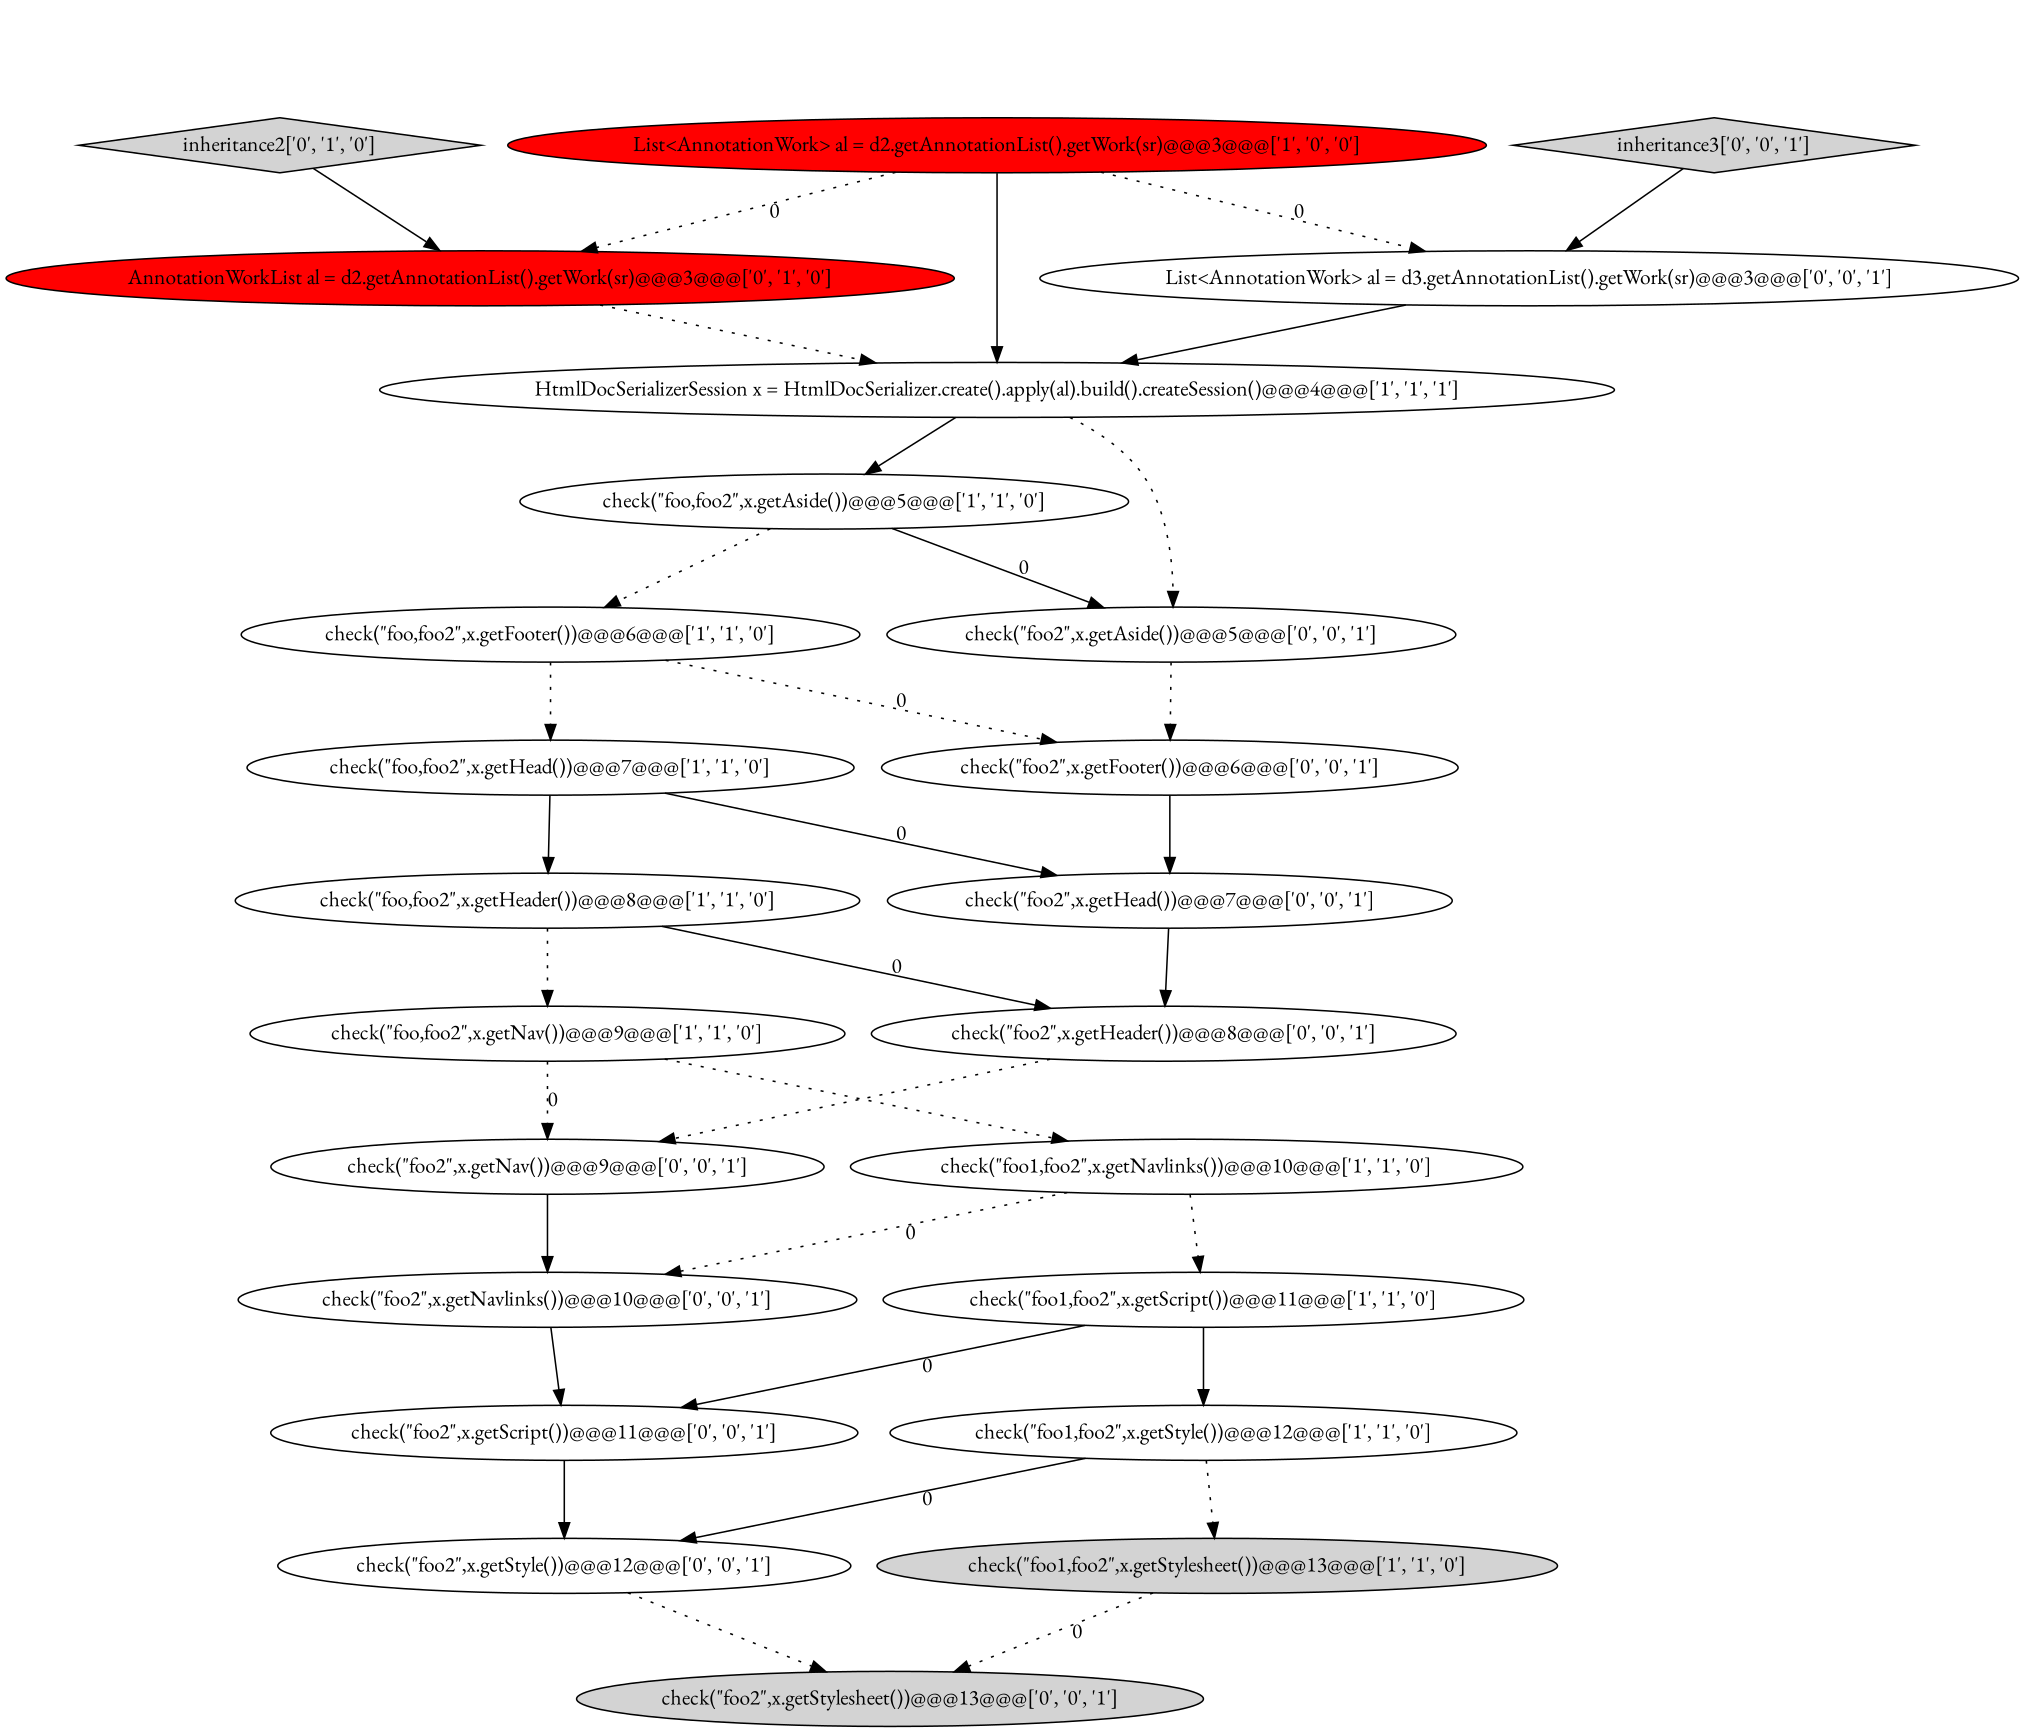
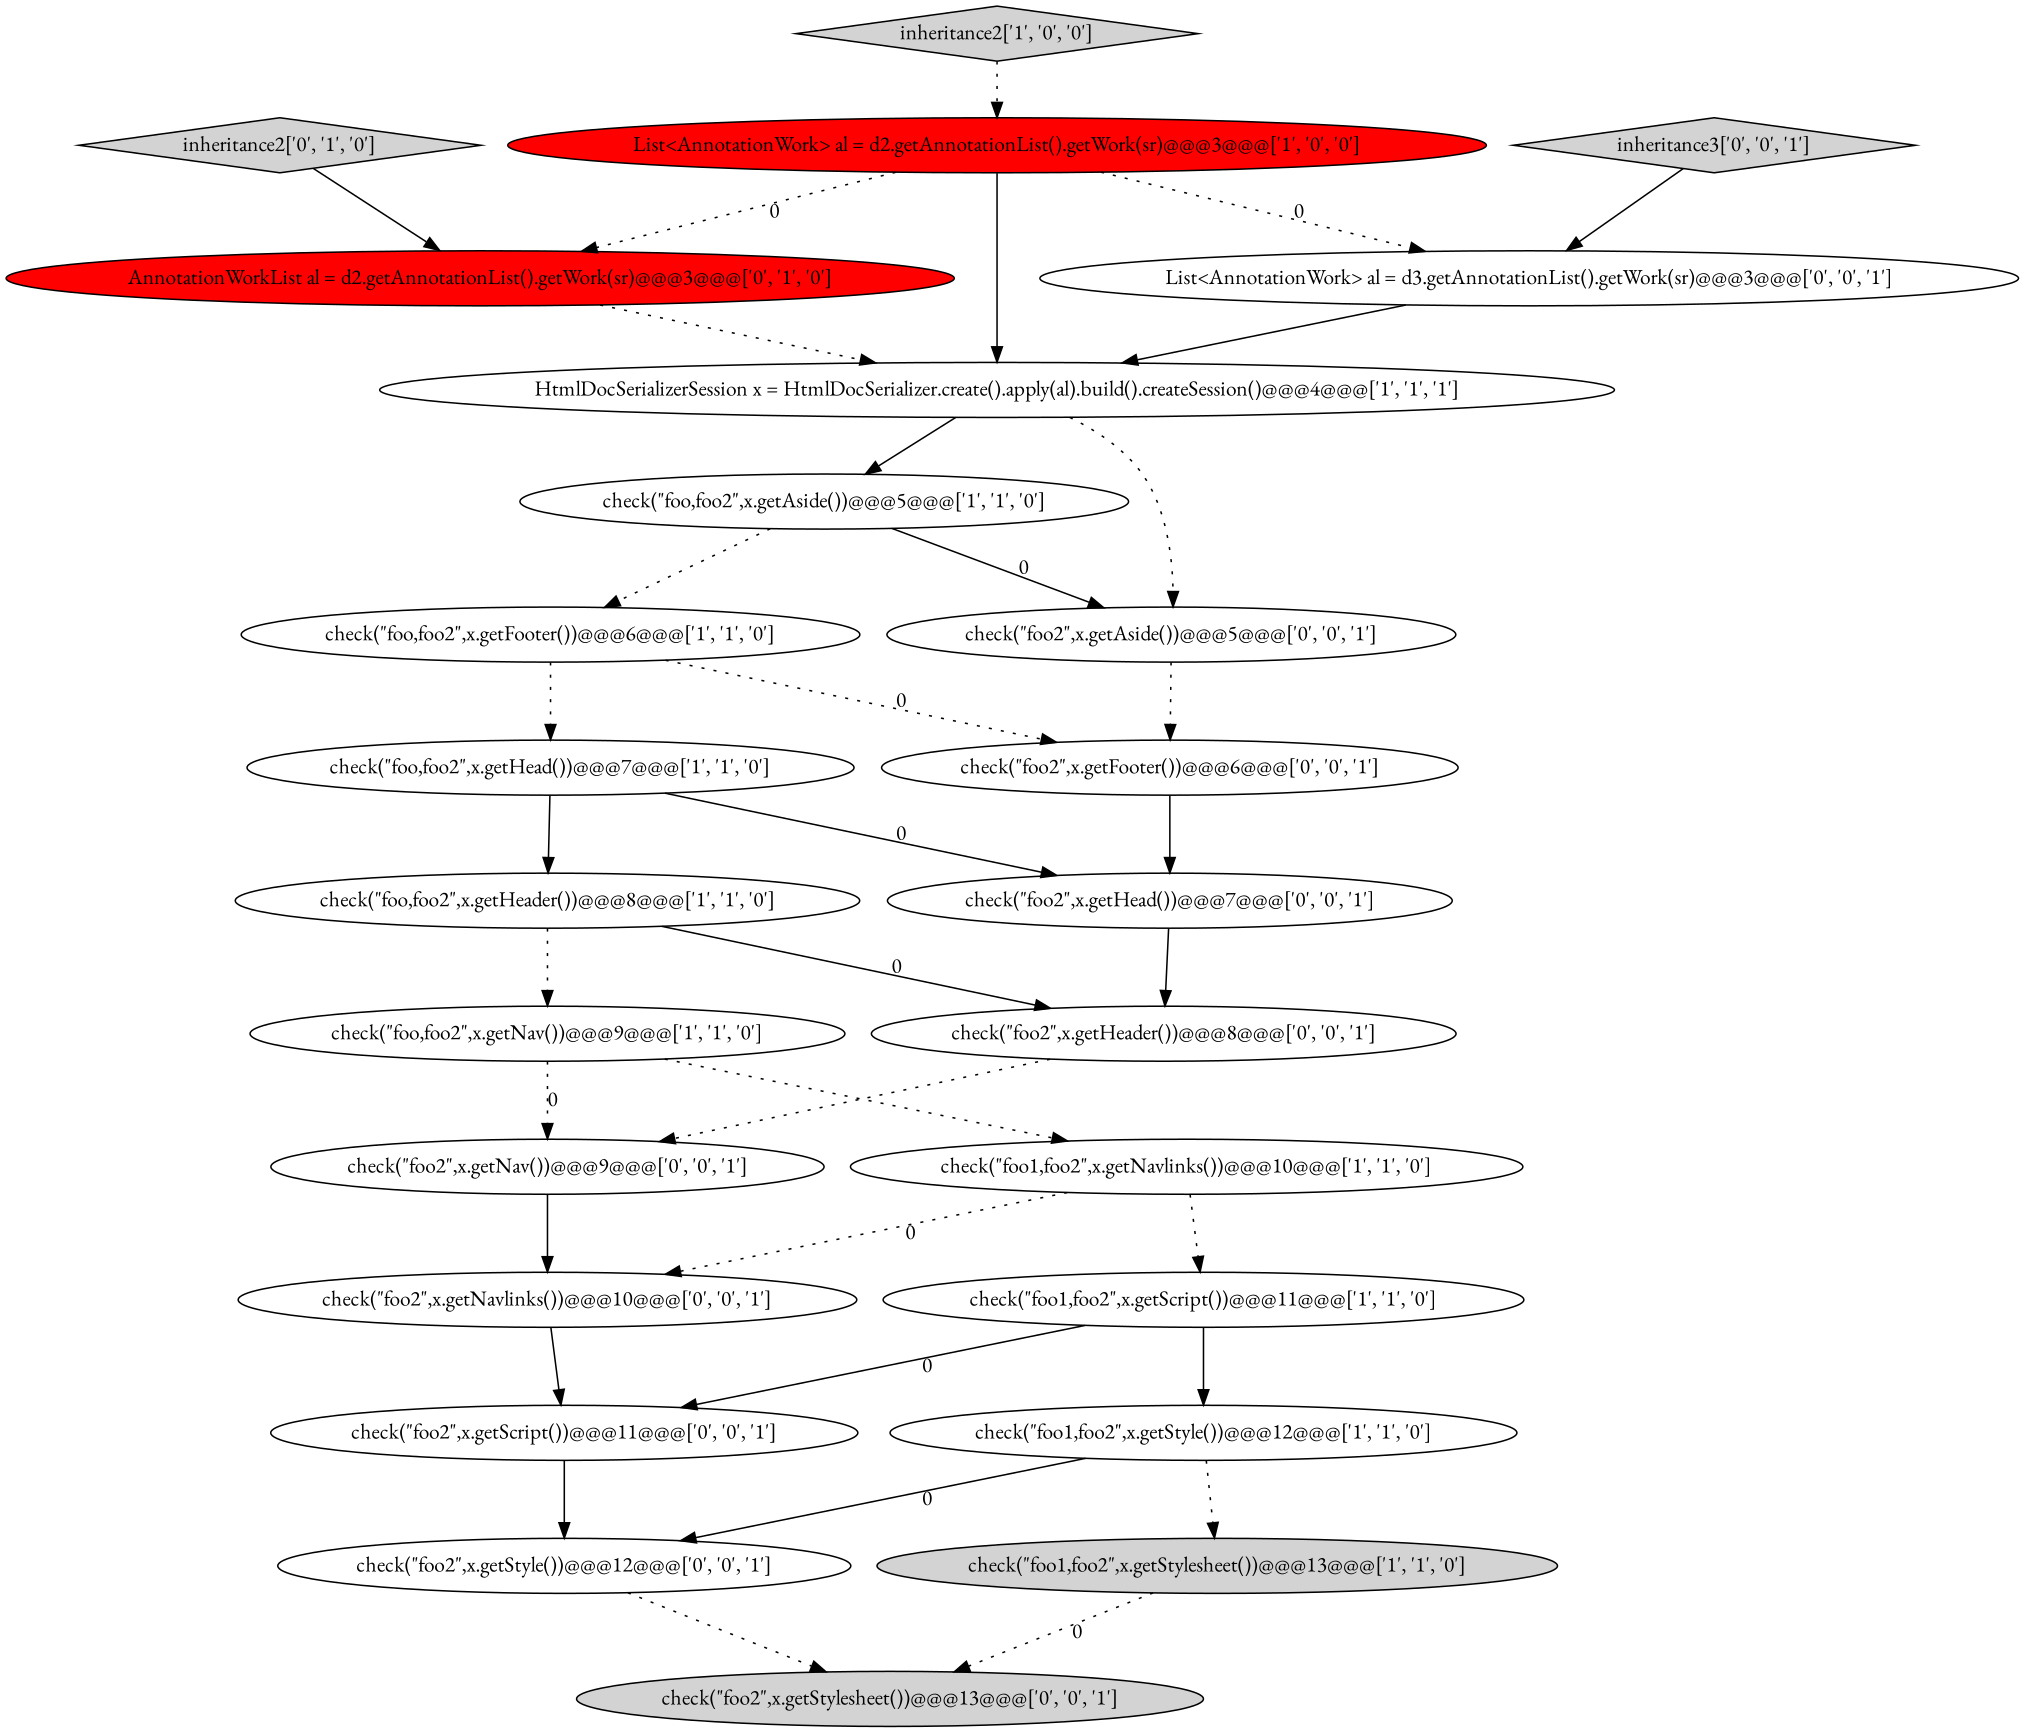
node "inheritance2['1', '0', '0']": added
